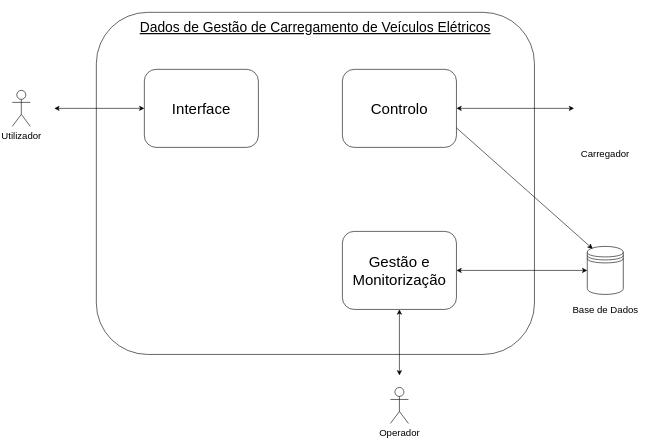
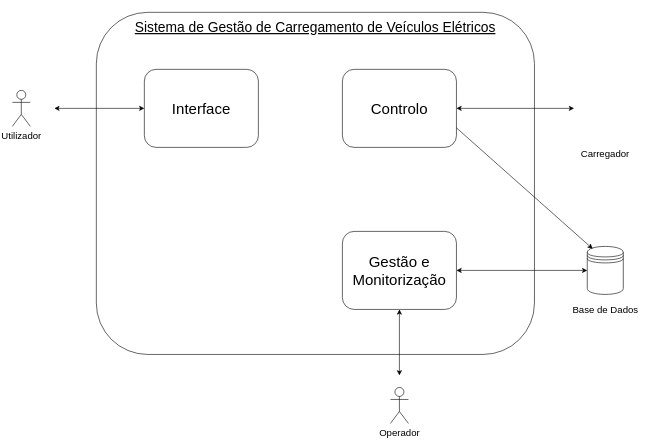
node "Dados de Gestão de Carregamento de Veículos Elétricos": label "Dados de Gestão de Carregamento de Veículos Elétricos" -> "Sistema de Gestão de Carregamento de Veículos Elétricos"
